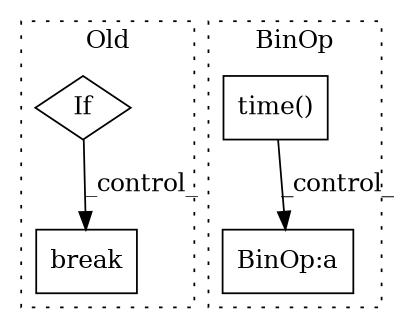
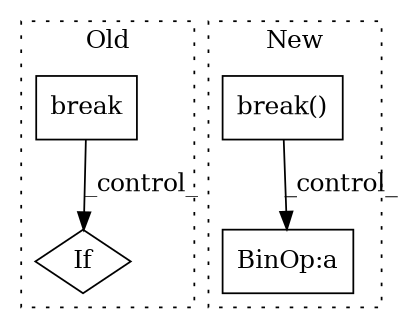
cluster "BinOp": label "BinOp" -> "New"
node "time()": label "time()" -> "break()"
edge "If" -> "break": reversed
